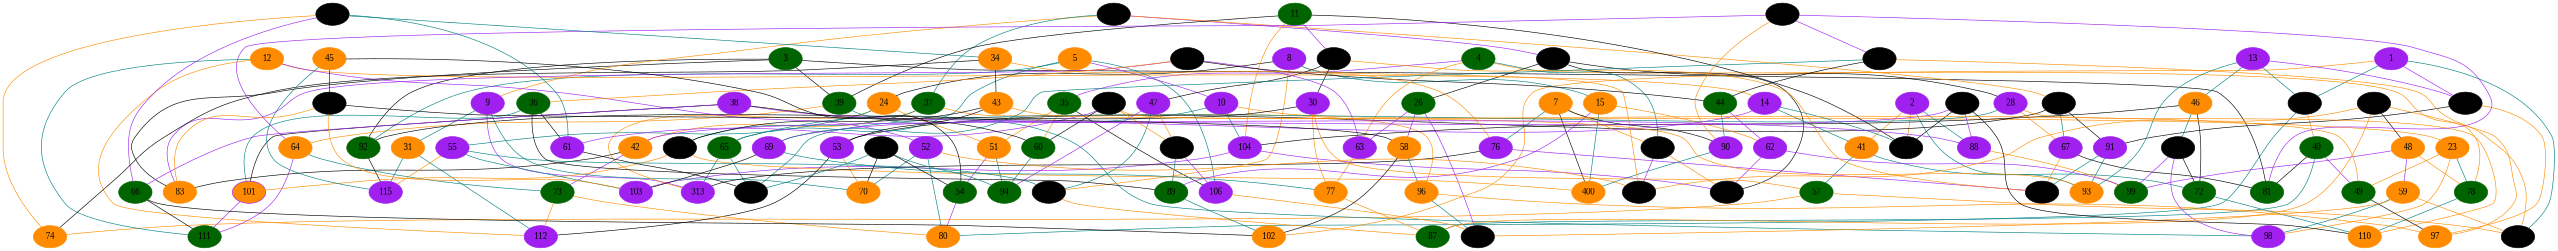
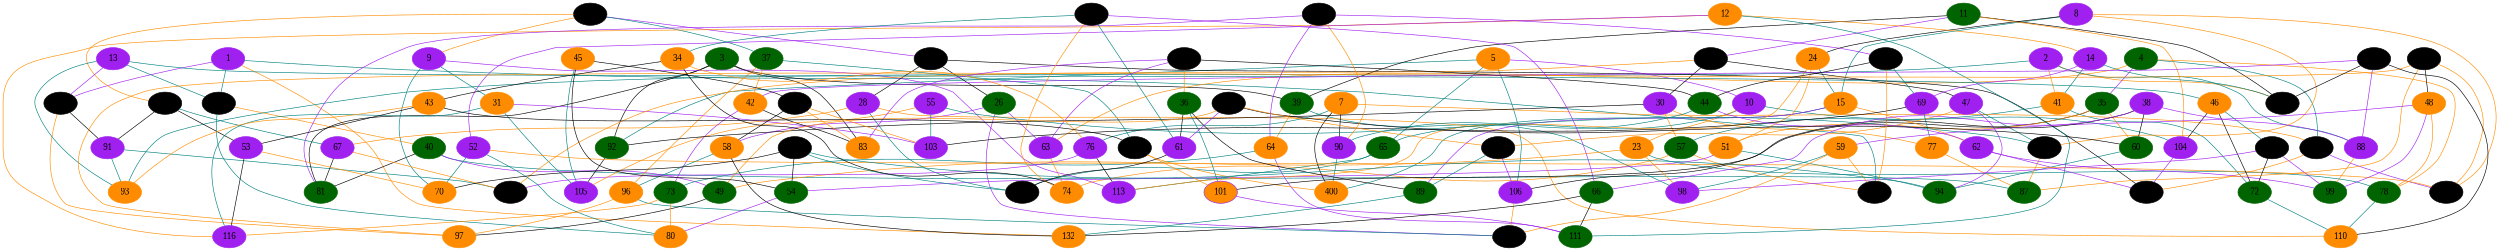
edge "24" -- "55": now "24" -- "15"
edge "104" -- "103": now "31" -- "103"
edge "63" -- "77": now "63" -- "74"
node "115": label "115" -> "105"
node "313": label "313" -> "113"
node "112": label "112" -> "116"
node "102": label "102" -> "132"
